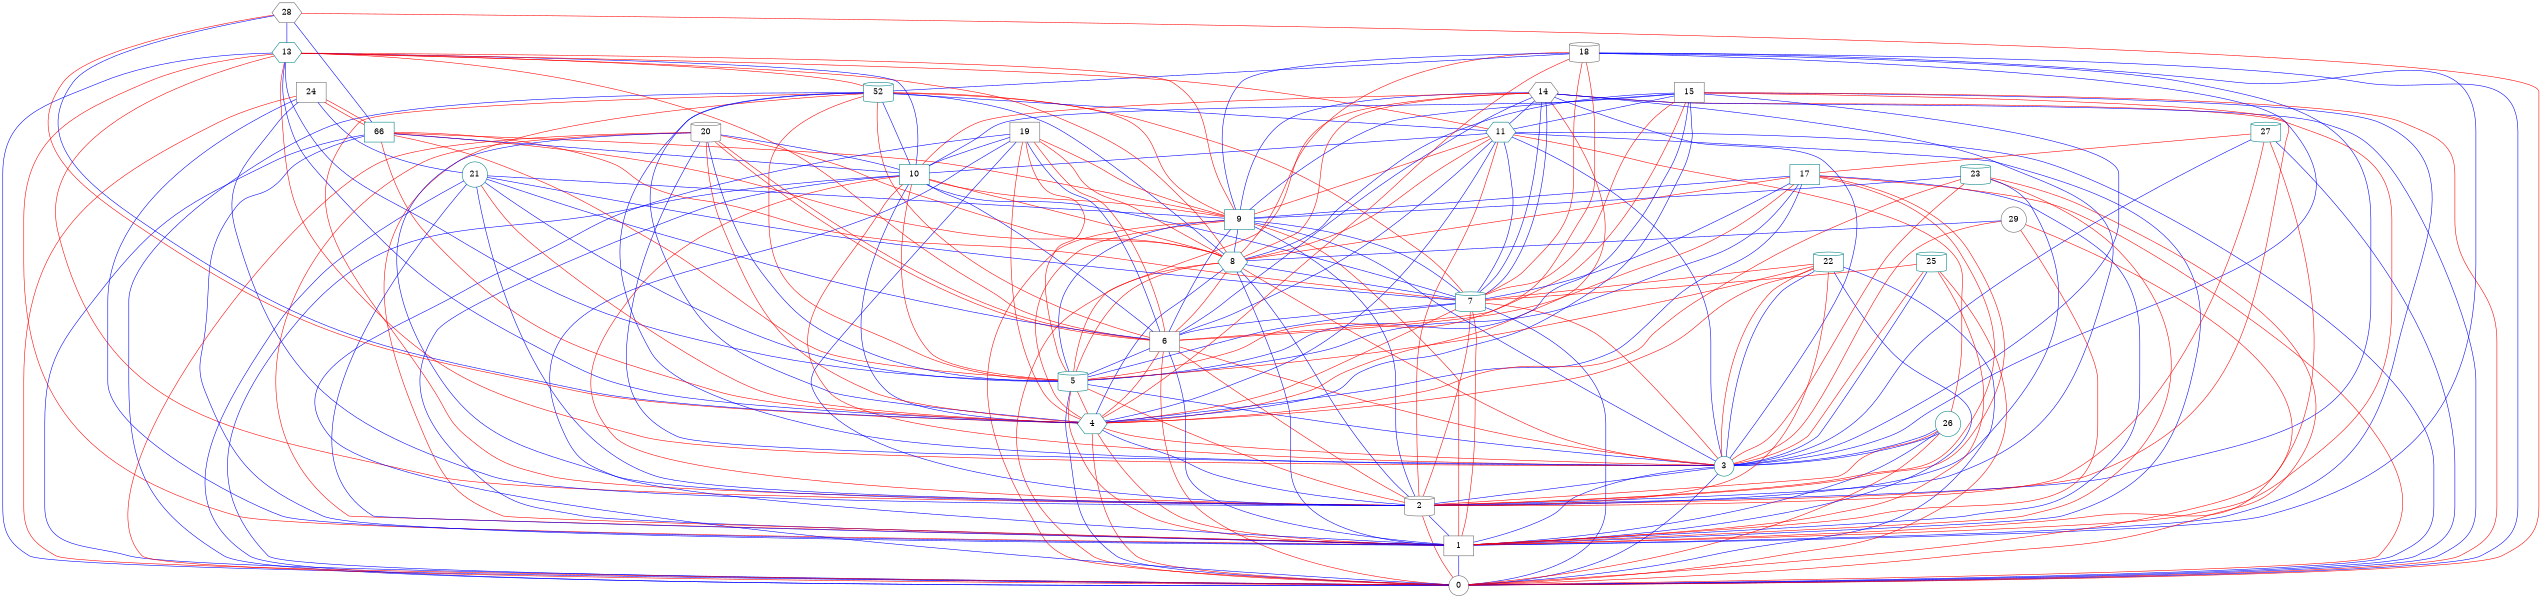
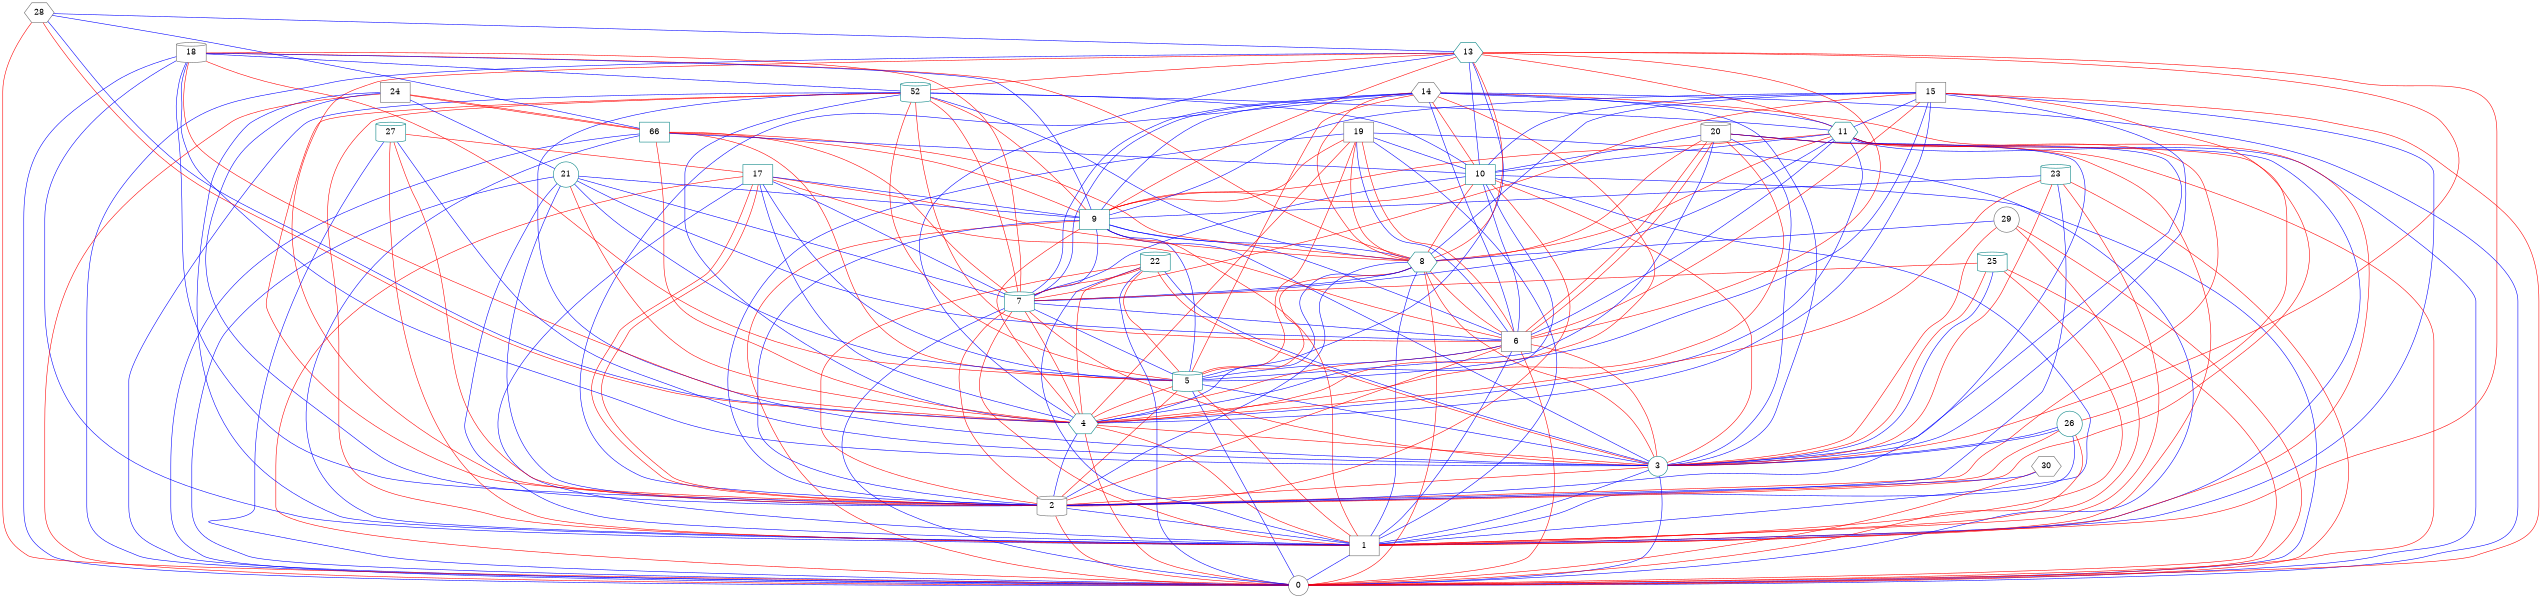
edge "10" -- "5": removed
node "30": added
edge "3" -- "2": color blue -> red
